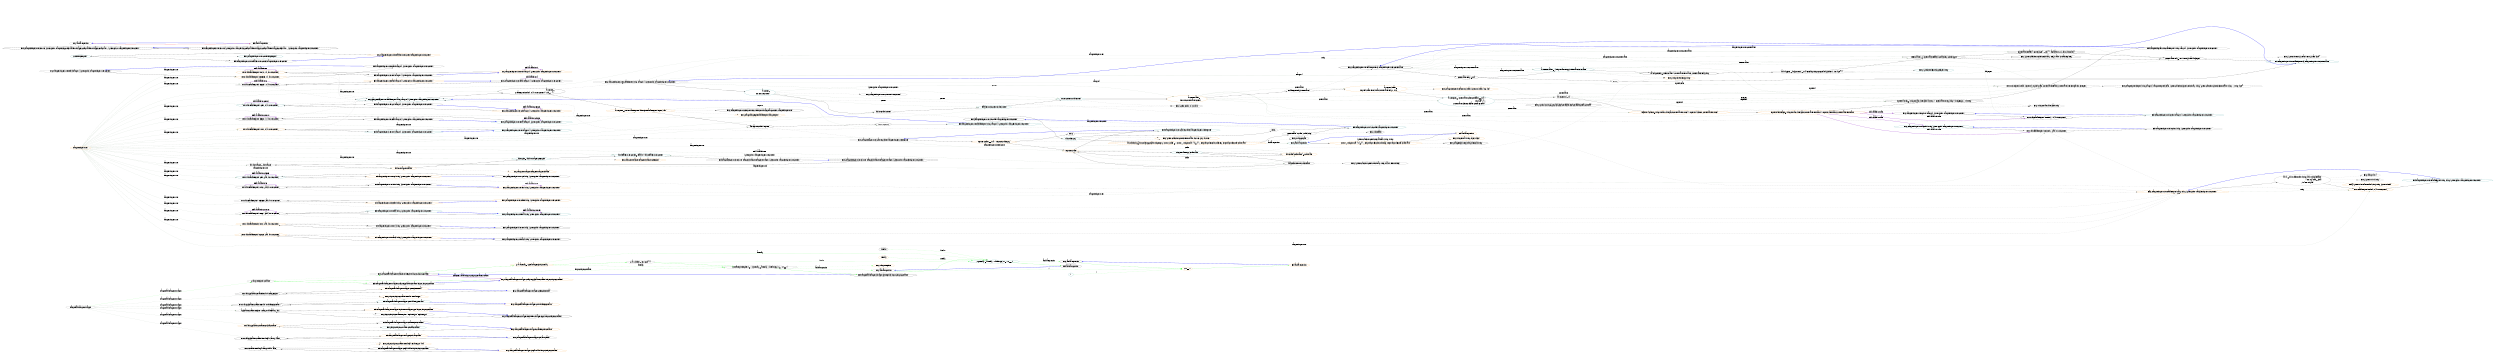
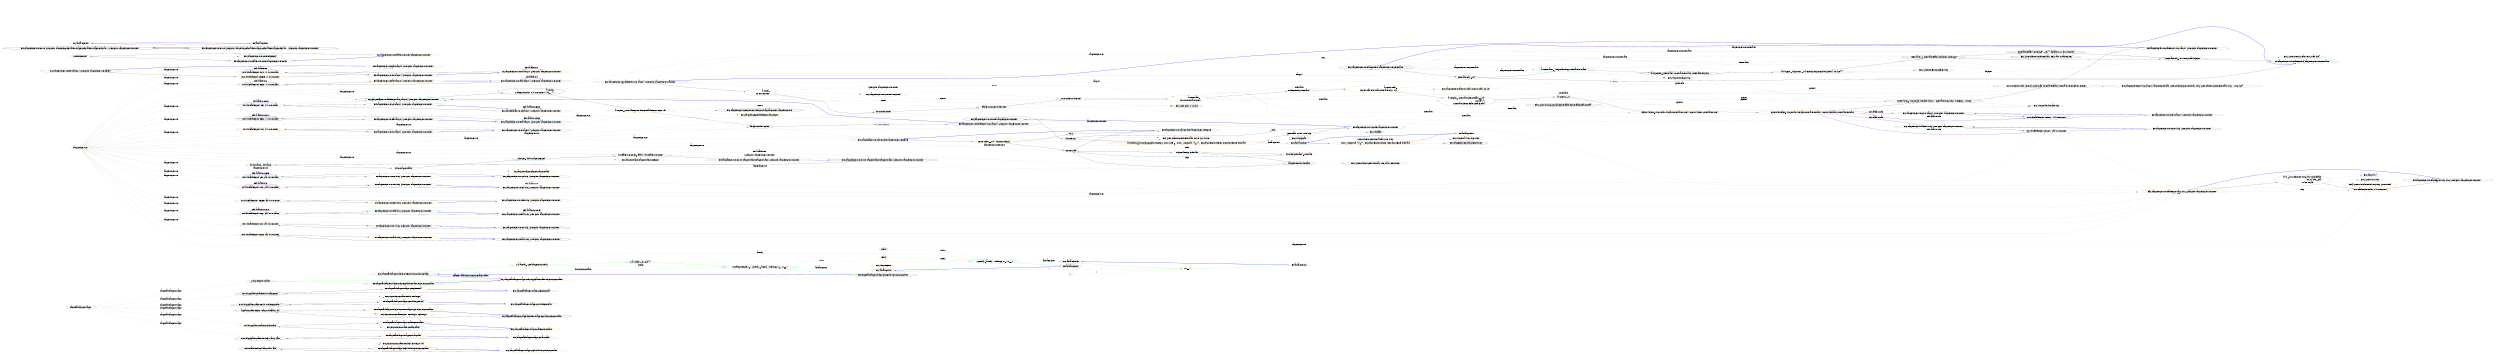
edge "var context = new BrowserContext()" -> "browserContext.Invoke(context)": label "context" -> "response"
